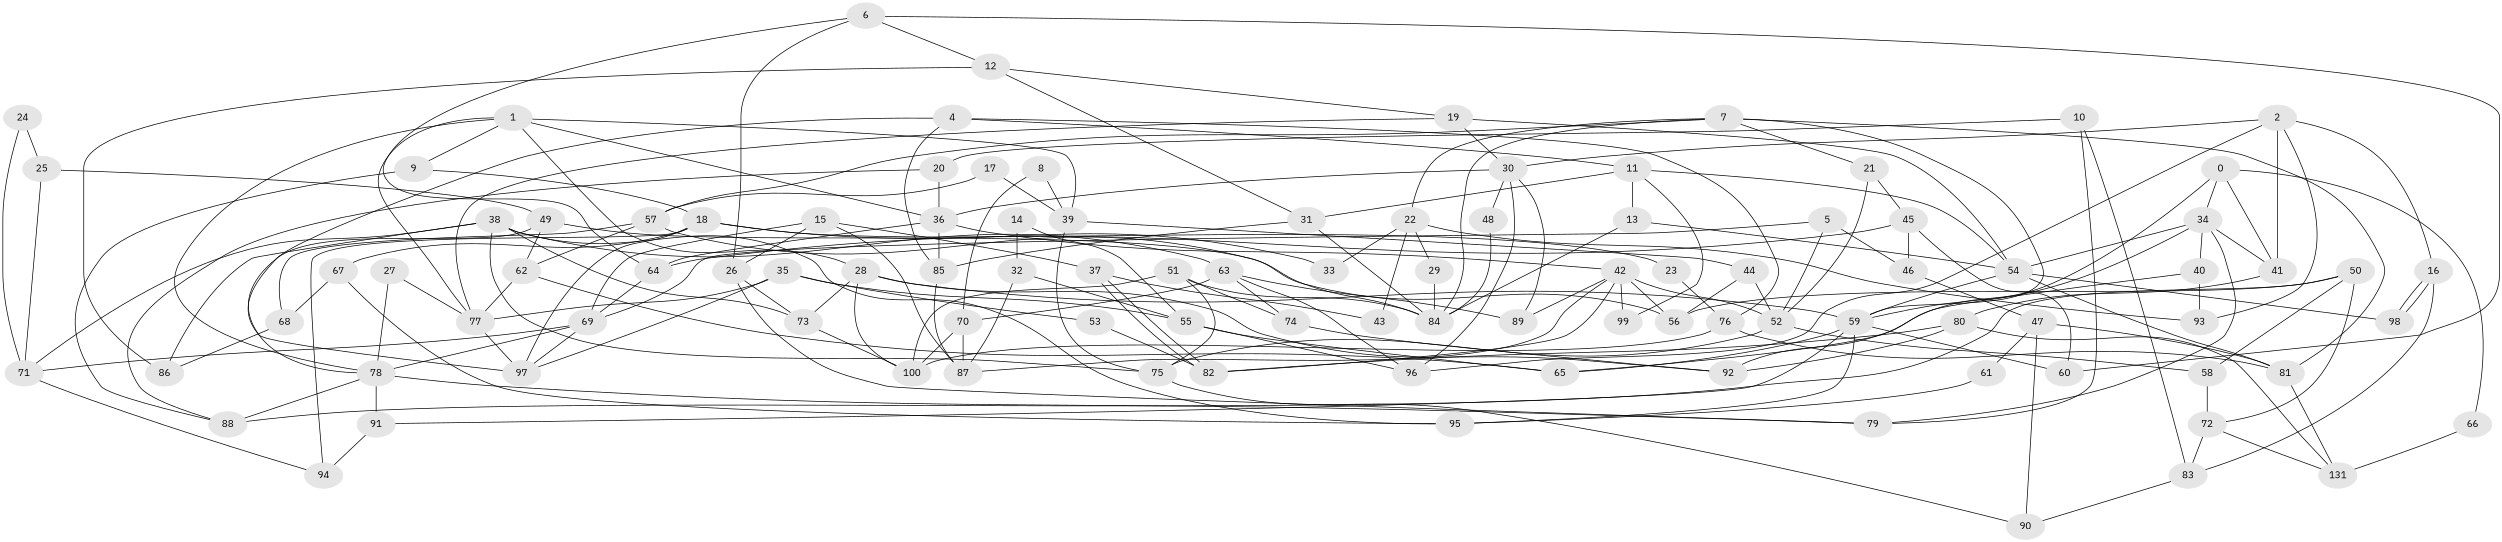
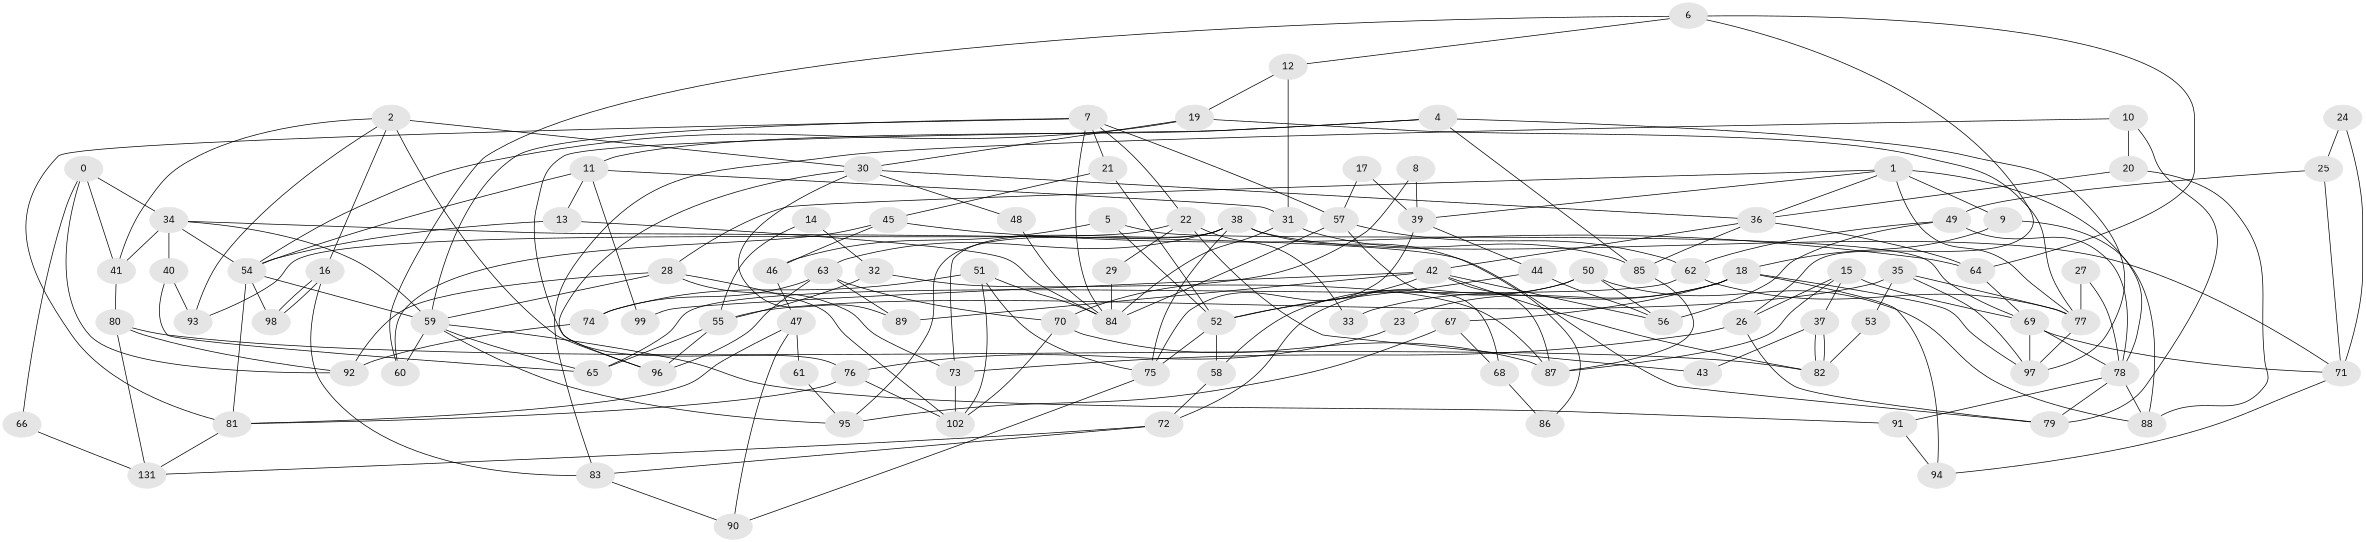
edge "12" -- "86": removed
node "100": label "100" -> "102"
